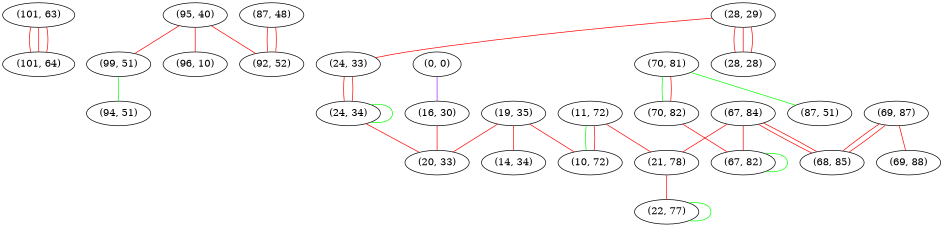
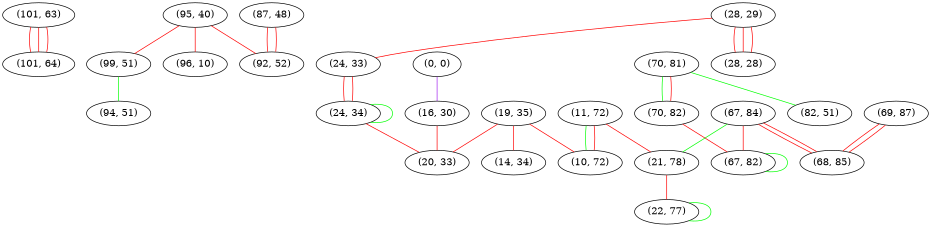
node "(87, 51)": label "(87, 51)" -> "(82, 51)"
edge "(67, 84)" -- "(21, 78)": color red -> green
node "(69, 88)": removed
